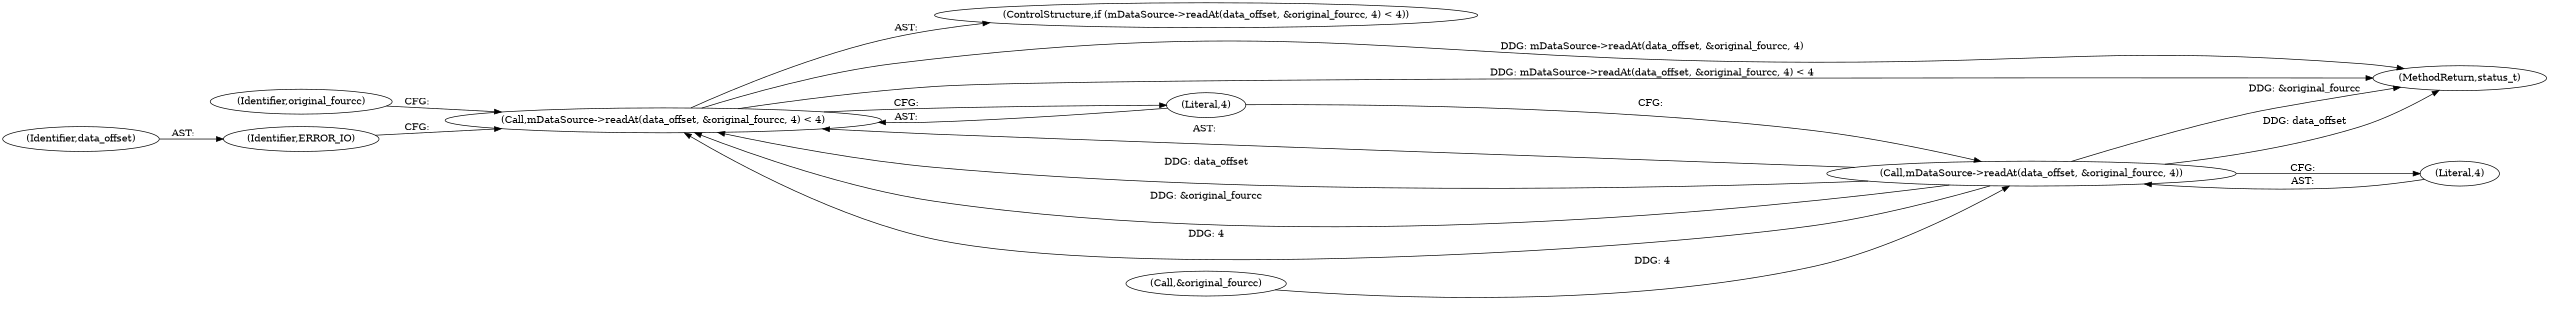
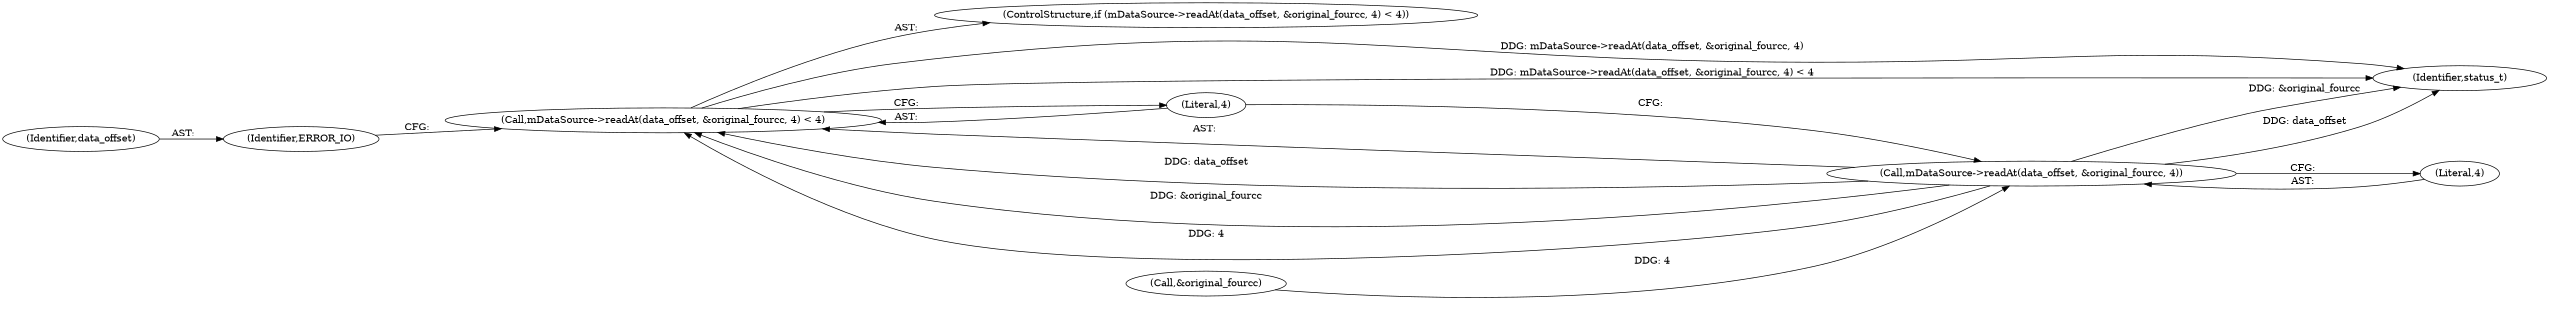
node "(MethodReturn,status_t)": label "(MethodReturn,status_t)" -> "(Identifier,status_t)"
node "(Identifier,original_fourcc)": removed
